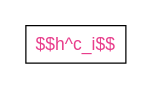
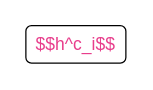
node "$$h^c_i$$": shape rectangle -> rounded rectangle
